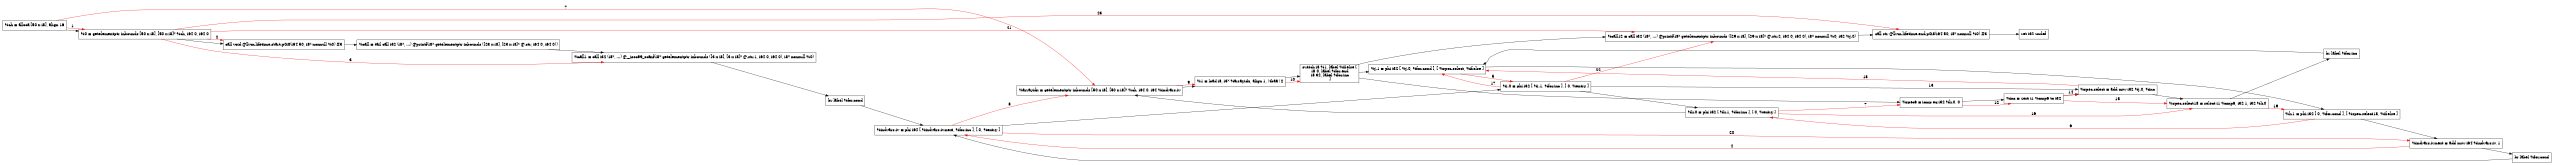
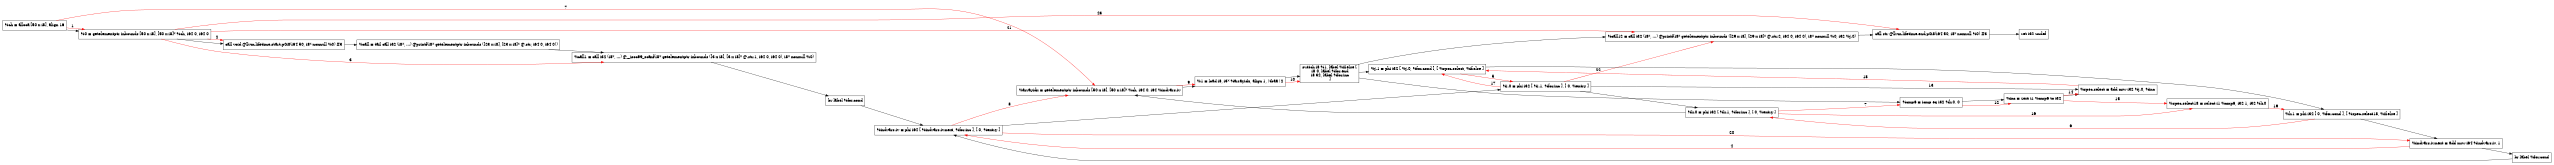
node "br label %for.inc": removed
edge "%spec.select = add nsw i32 %j.0, %inc" -> "%spec.select18 = select i1 %cmp6, i32 1, i32 %k.0": removed
node "%spec6 = icmp eq i32 %k.0, 0": label "%spec6 = icmp eq i32 %k.0, 0" -> "%cmp6 = icmp eq i32 %k.0, 0"
